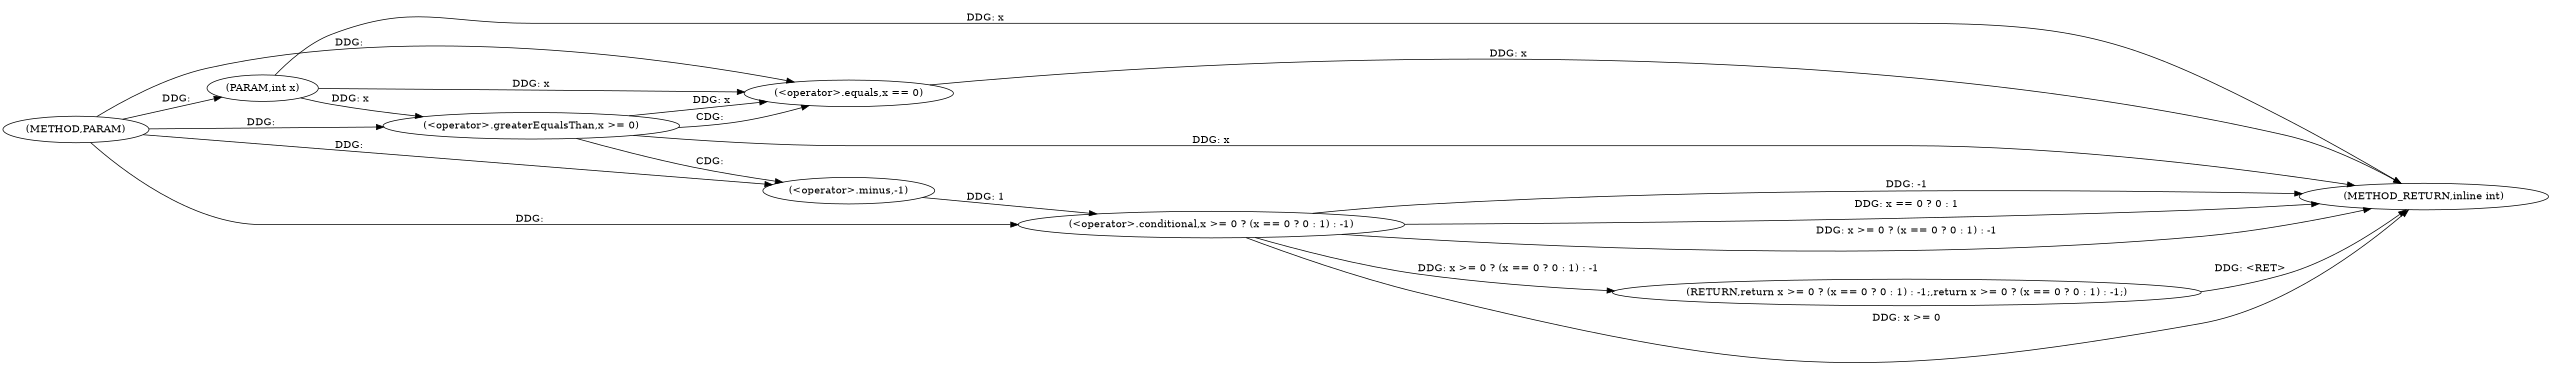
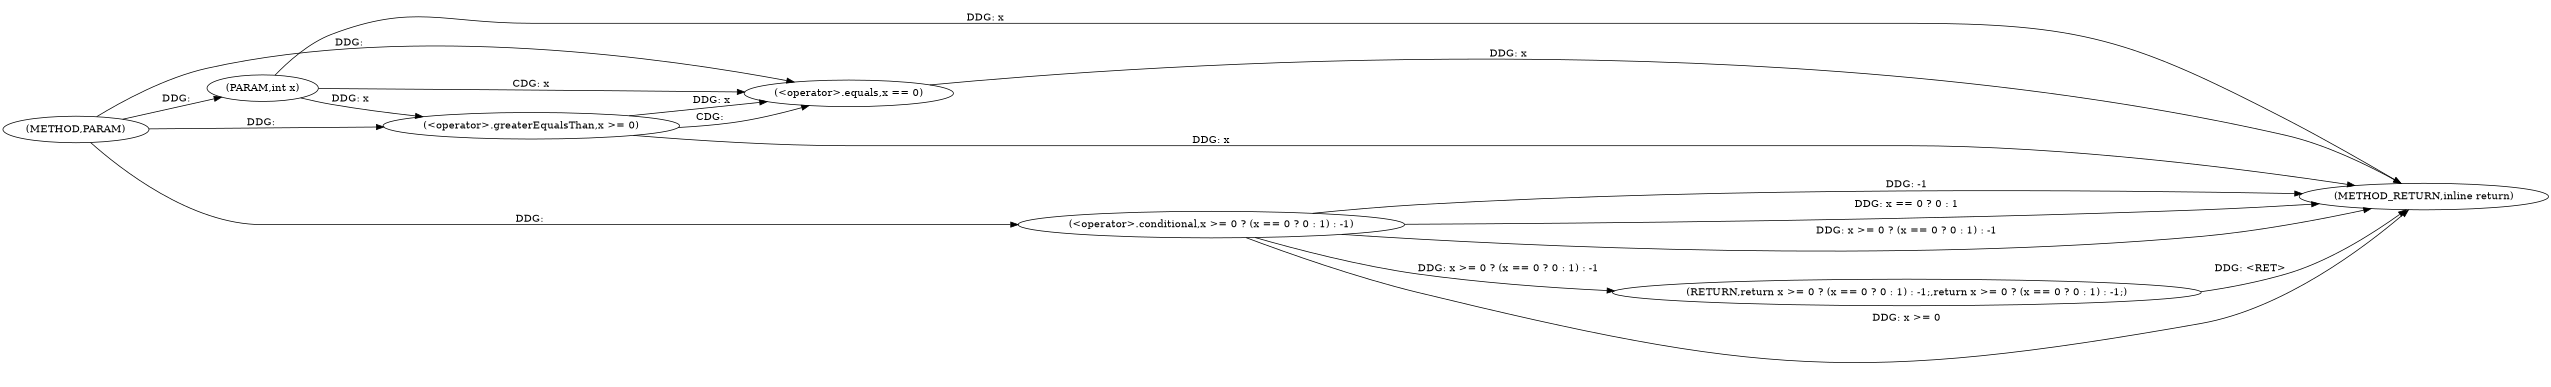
edge "(PARAM,int x)" -> "(<operator>.equals,x == 0)": label "DDG: x" -> "CDG: x"
node "(<operator>.minus,-1)": removed
node "(METHOD_RETURN,inline int)": label "(METHOD_RETURN,inline int)" -> "(METHOD_RETURN,inline return)"
